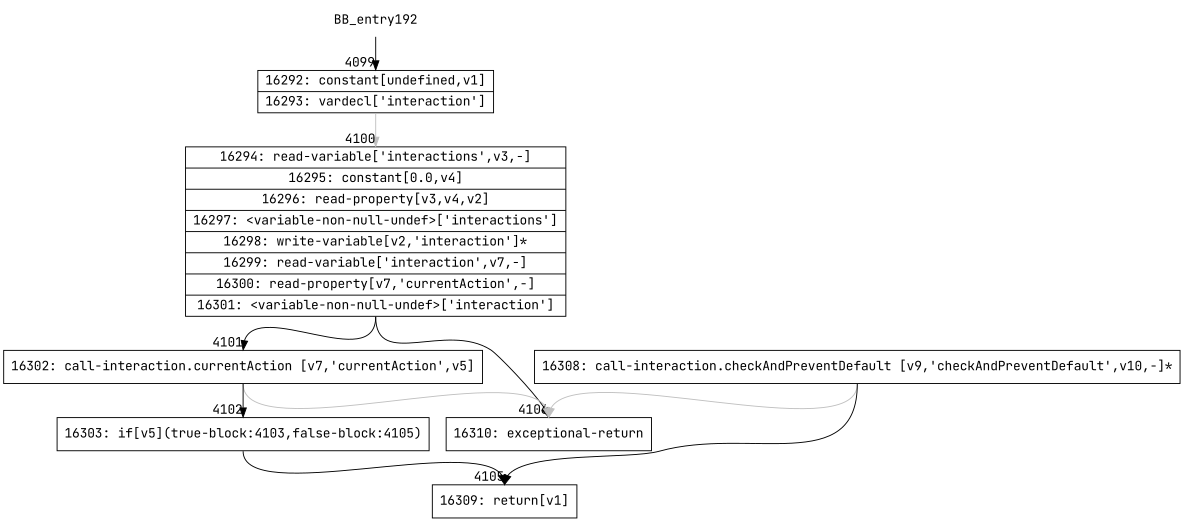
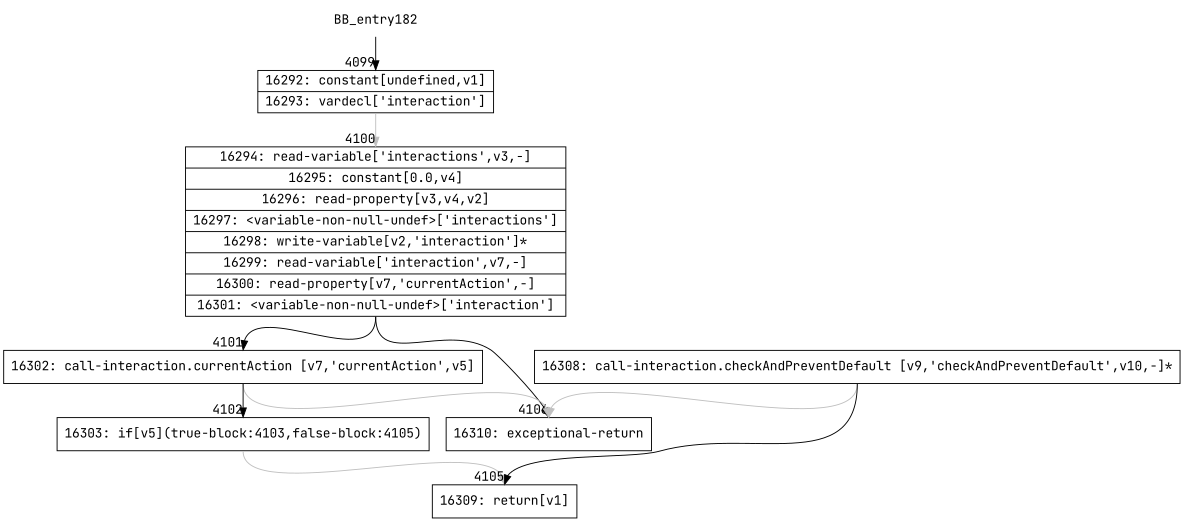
node "BB_entry192": label "BB_entry192" -> "BB_entry182"
edge "16303: if[v5](true-block:4103,false-block:4105)" -> "16309: return[v1]": color black -> gray
